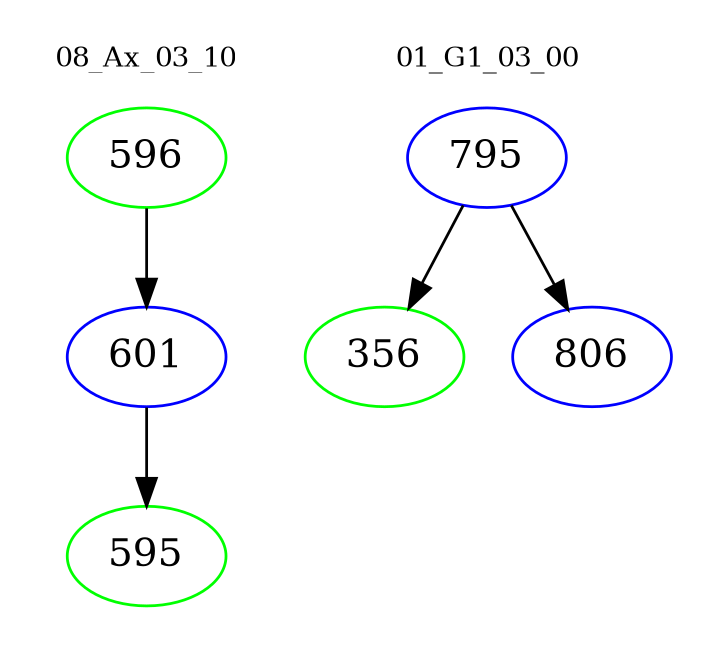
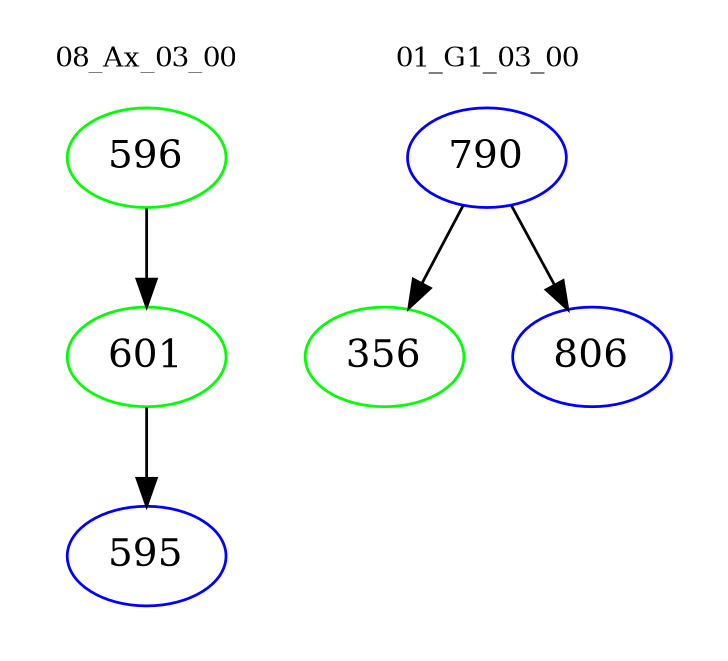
cluster "08_Ax_03_10": label "08_Ax_03_10" -> "08_Ax_03_00"
node "795": label "795" -> "790"
node "601": color blue -> green
node "595": color green -> blue
